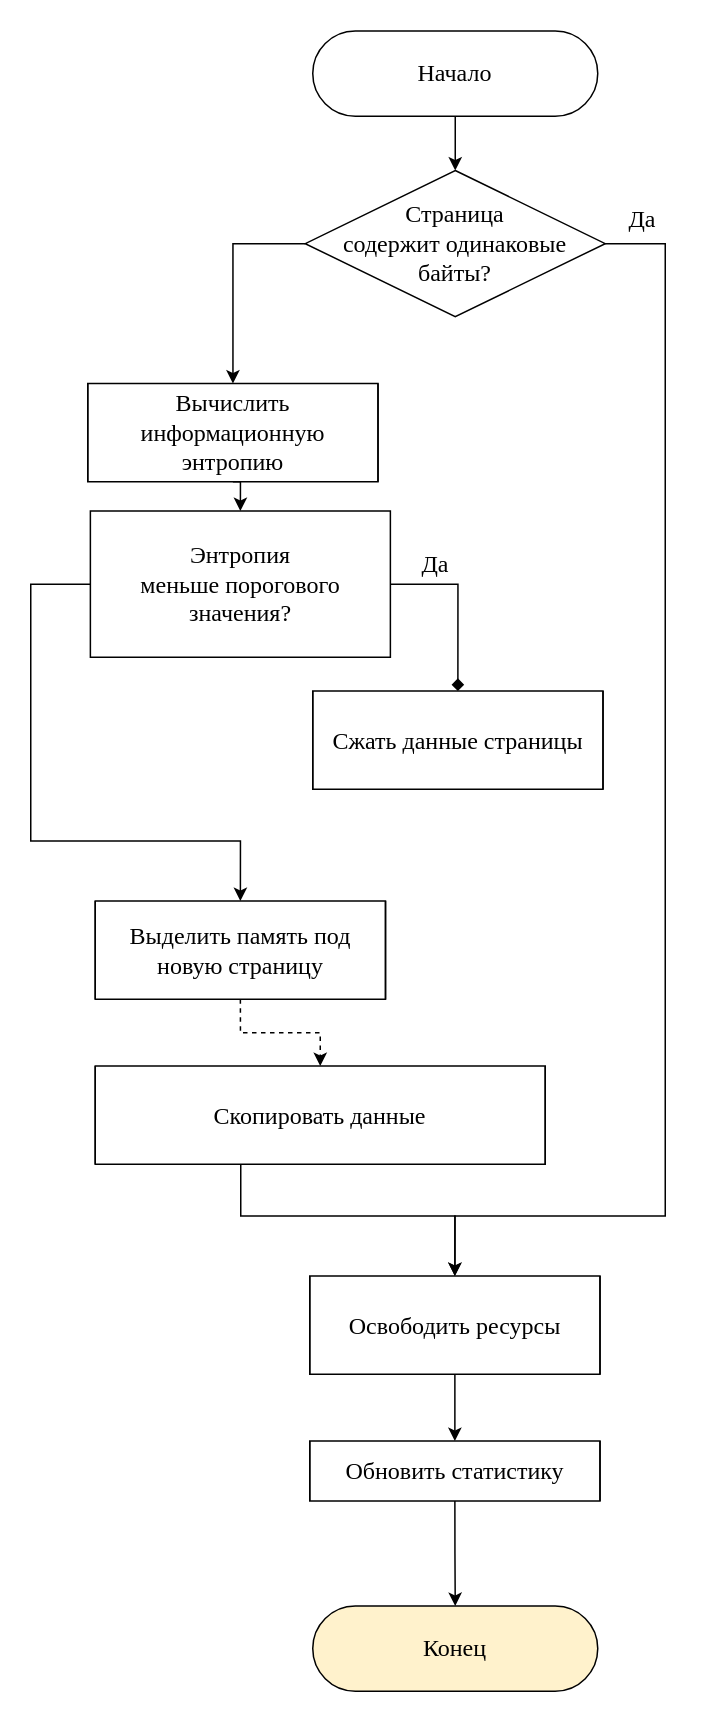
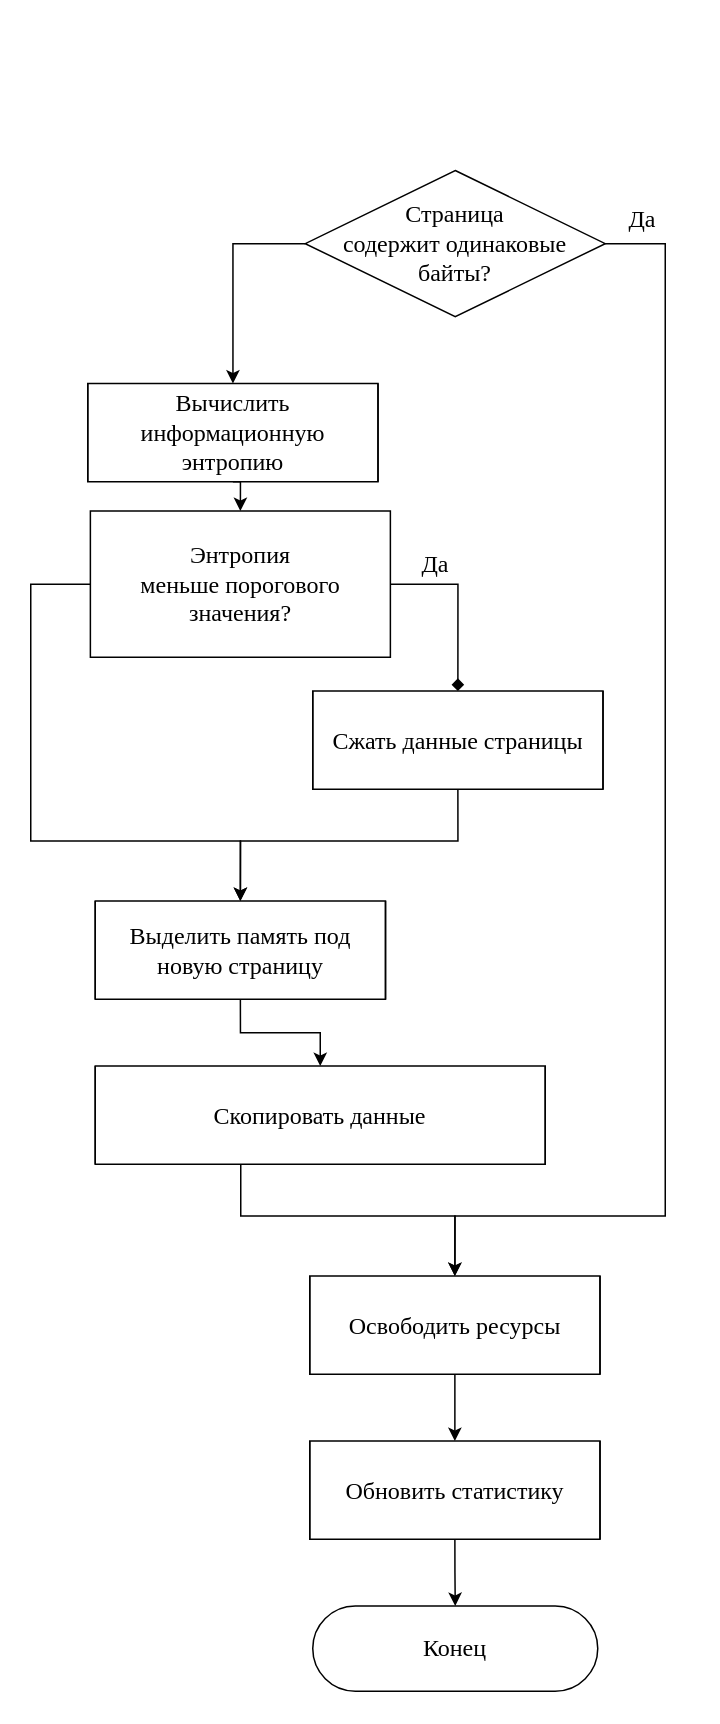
node "Начало": removed
edge "Начало" -> "Страница содержит одинаковые байты?": removed
edge "Сжать данные страницы" -> "Выделить память под новую страницу": added
edge "Выделить память под новую страницу" -> "Скопировать данные": style dashed -> solid
node "Обновить статистику": size 290x60 -> 290x98
node "Конец": fillcolor #fff2cc -> #ffffff
